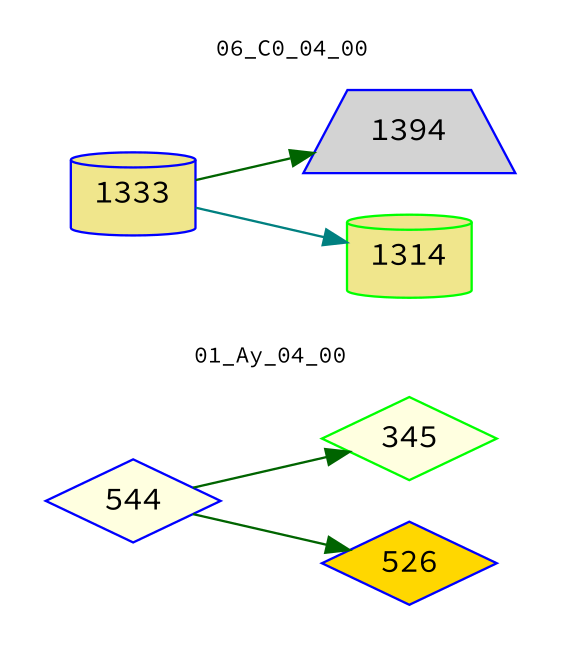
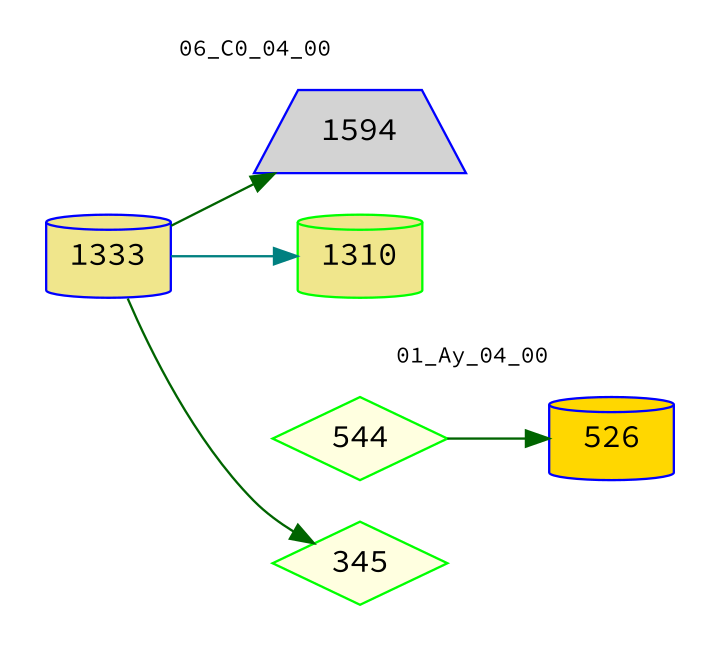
node "1394": label "1394" -> "1594"
node "1314": label "1314" -> "1310"
edge "544" -> "345": now "1333" -> "345"
node "544": color blue -> green
node "526": shape diamond -> cylinder
